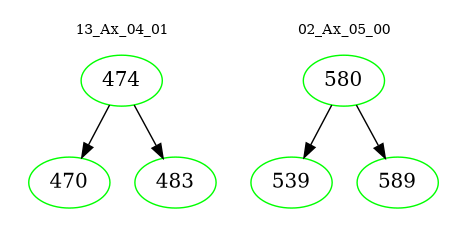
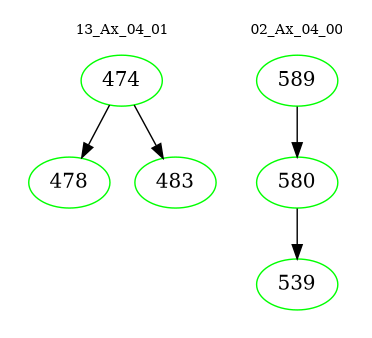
cluster "02_Ax_05_00": label "02_Ax_05_00" -> "02_Ax_04_00"
edge "580" -> "589": reversed
node "470": label "470" -> "478"
